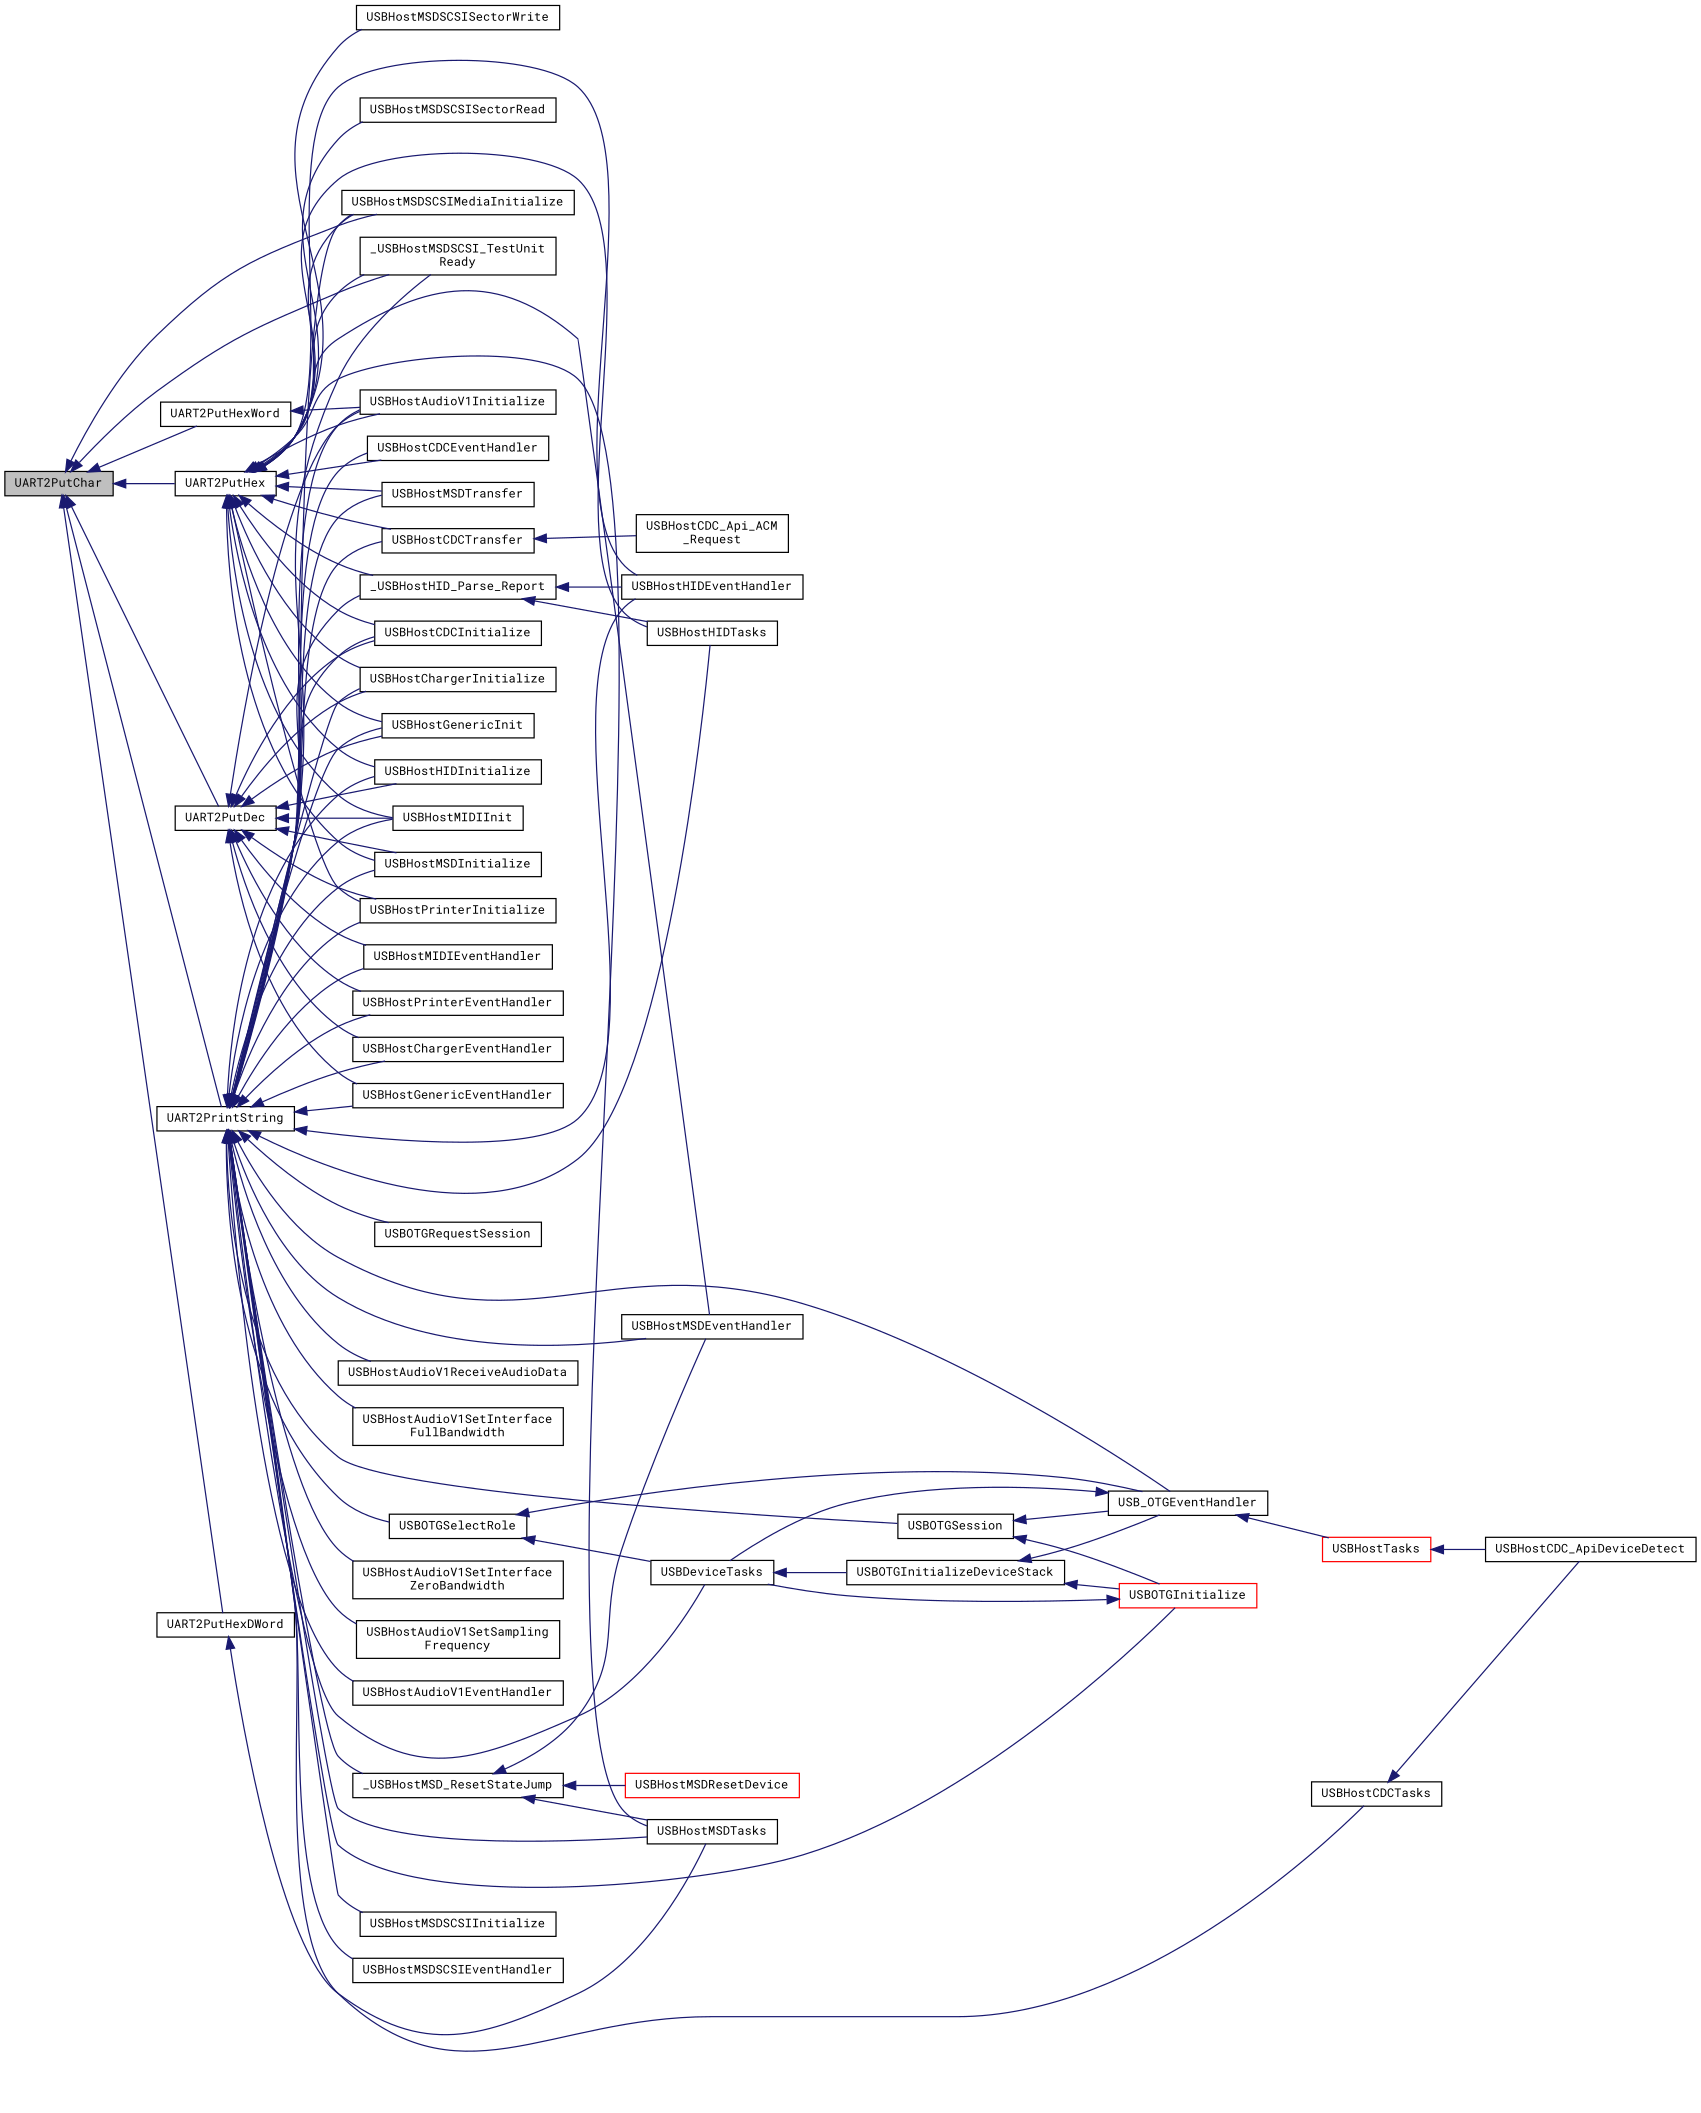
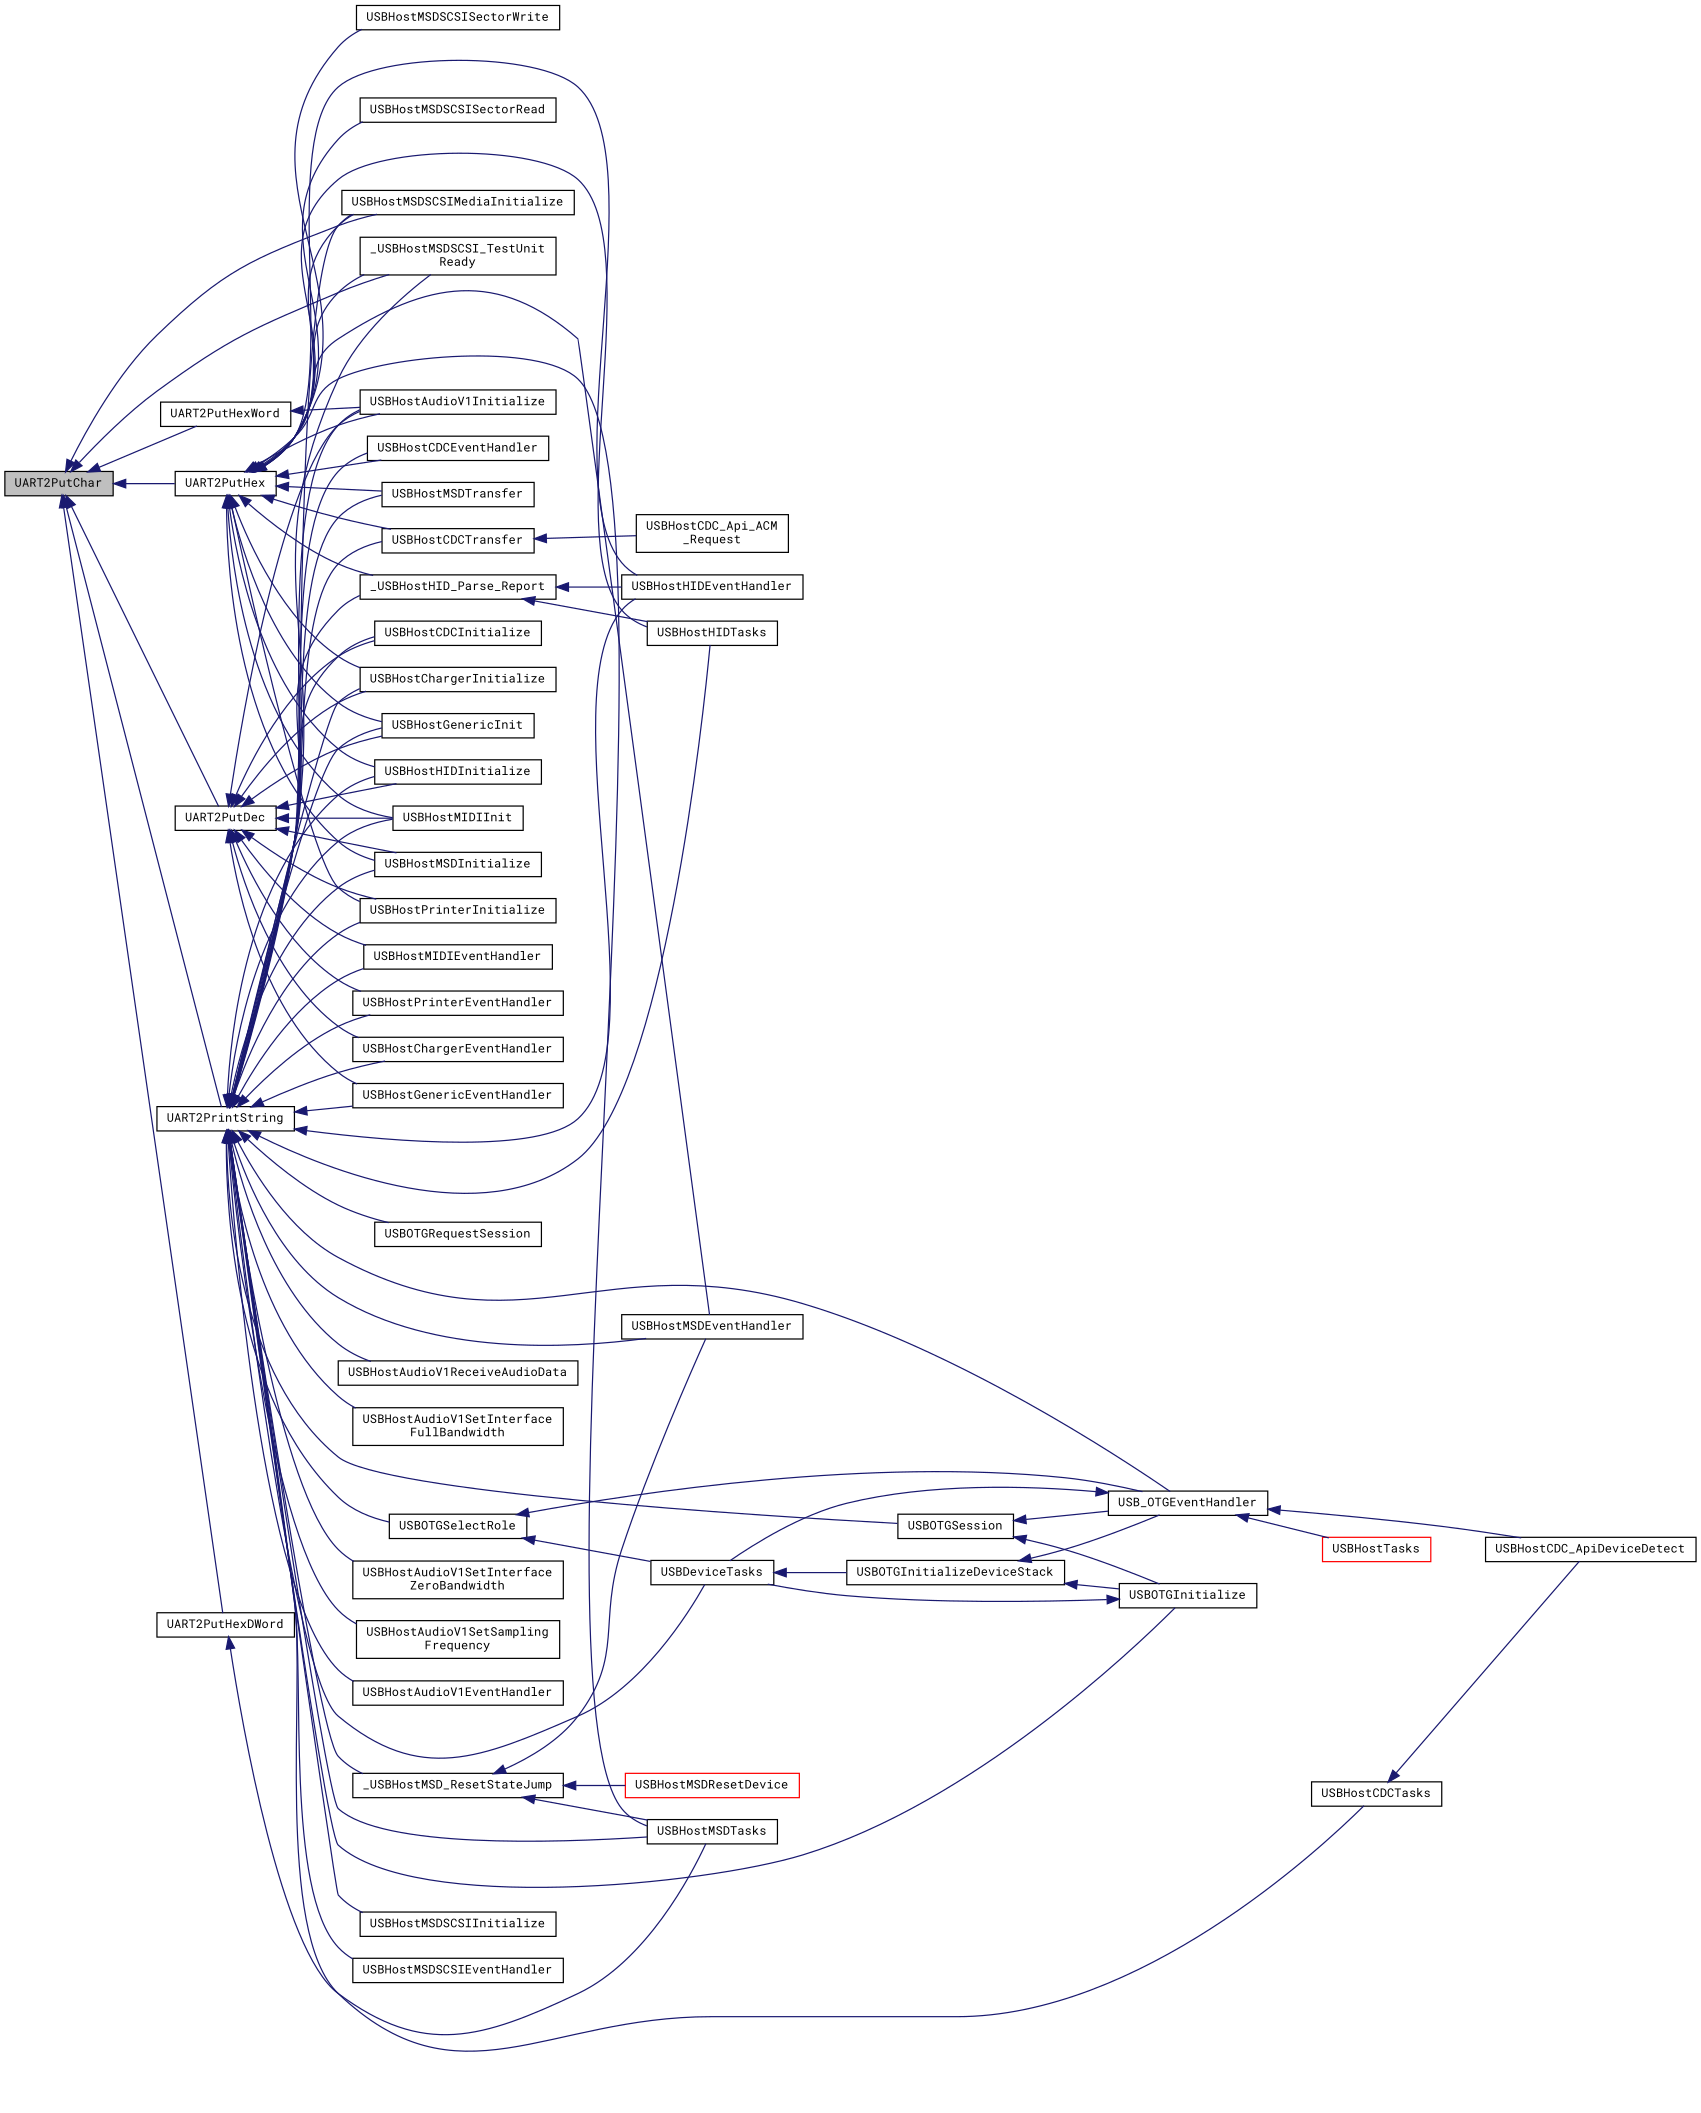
edge "USBHostCDCInitialize" -> "UART2PutHex": removed
edge "USBHostCDC_ApiDeviceDetect" -> "USBHostTasks": now "USBHostCDC_ApiDeviceDetect" -> "USB_OTGEventHandler"
node "USBOTGInitialize": color red -> black
